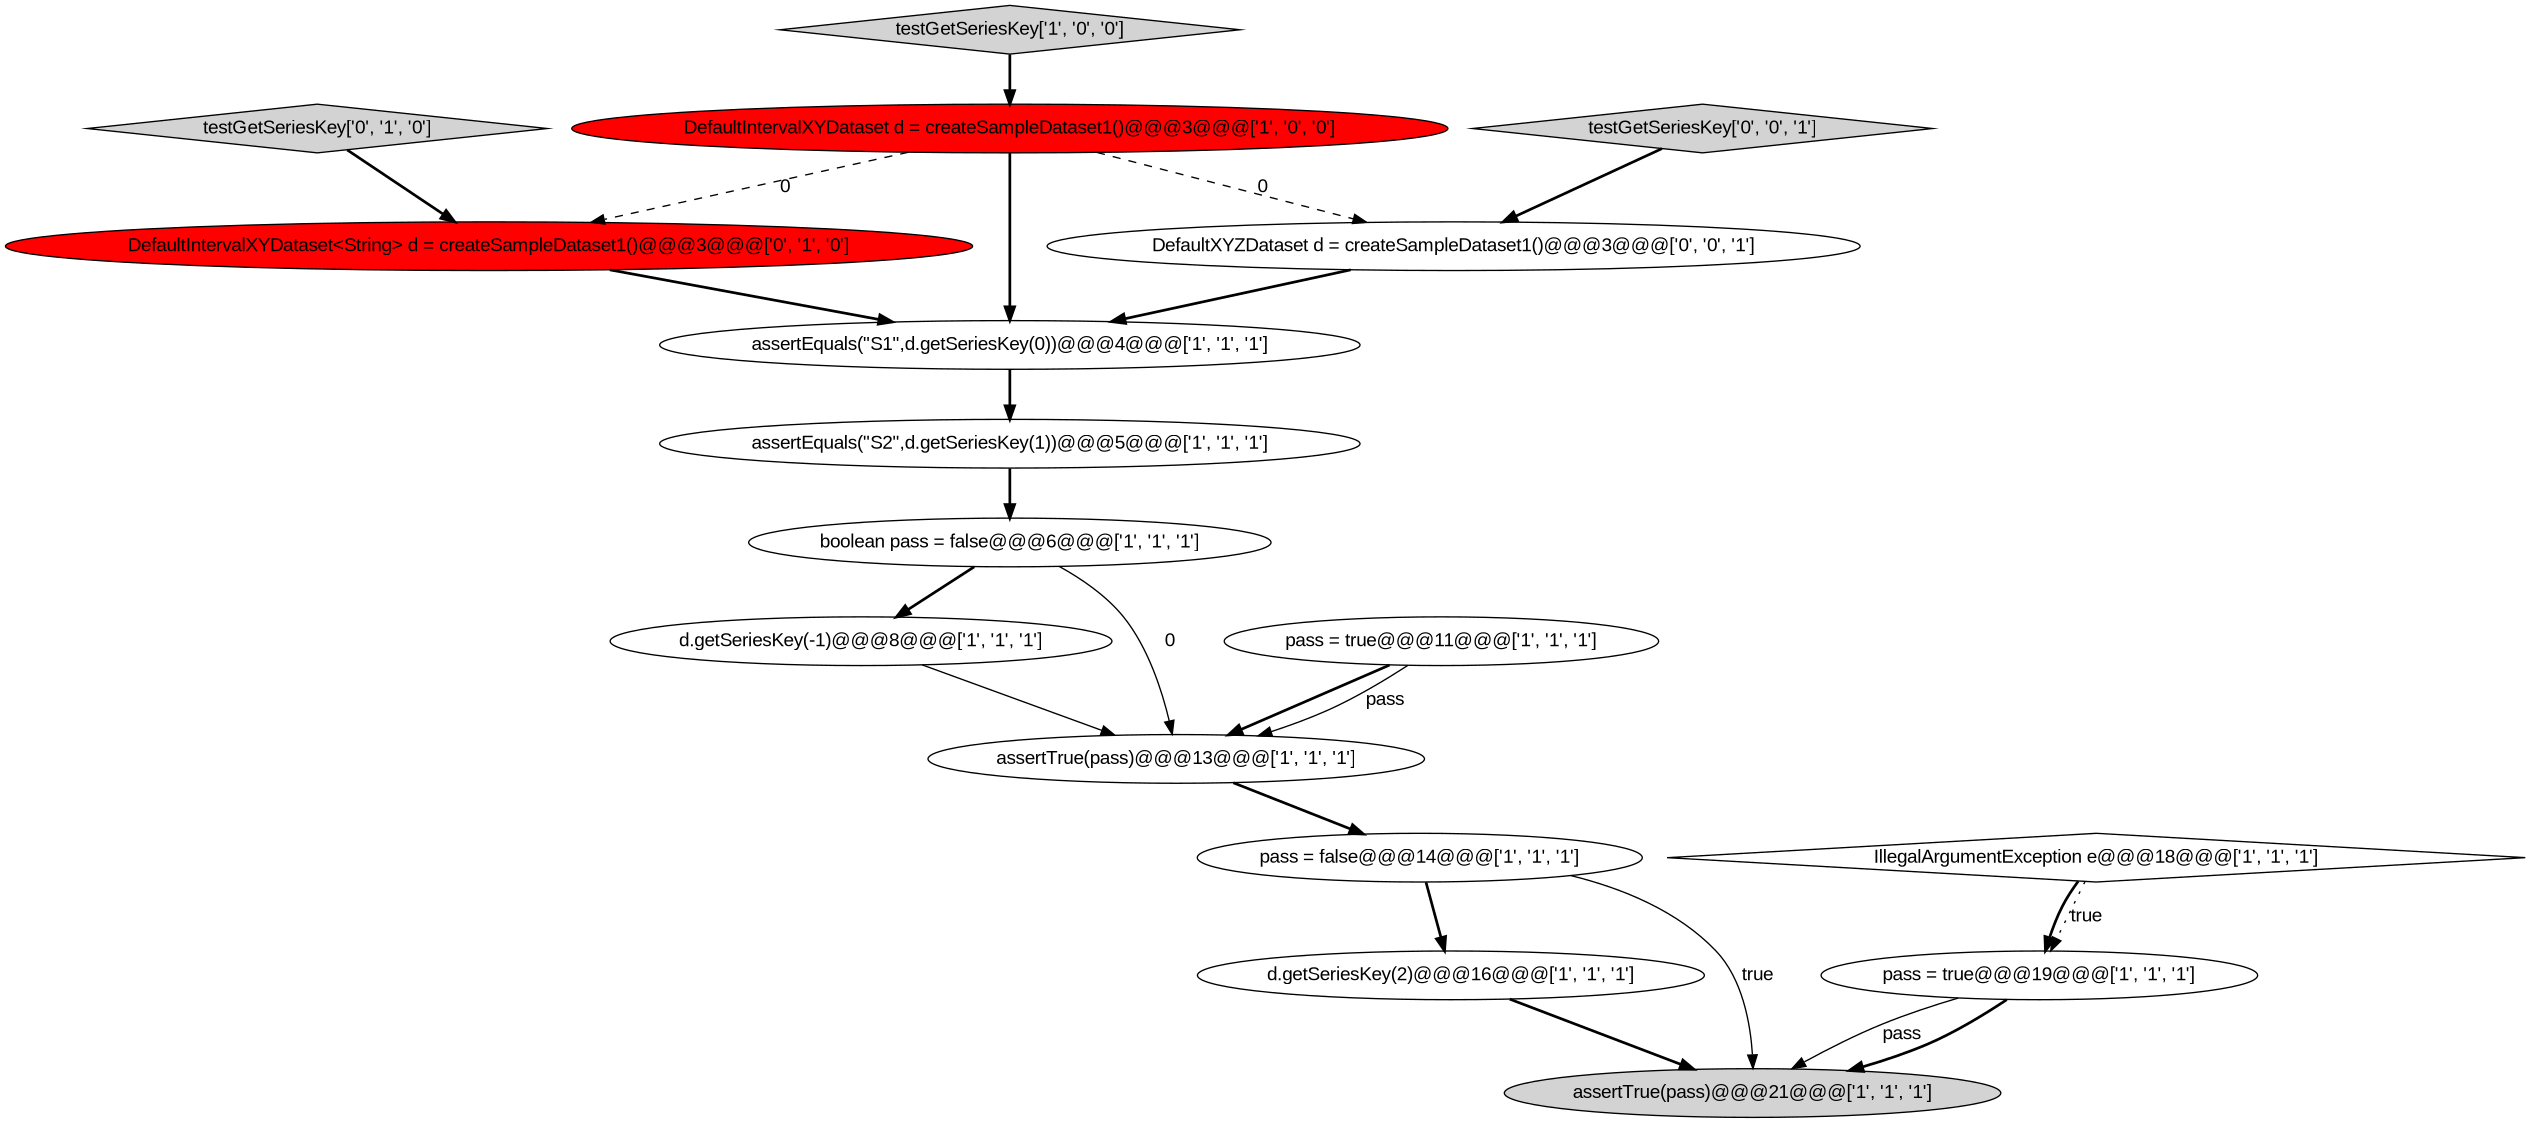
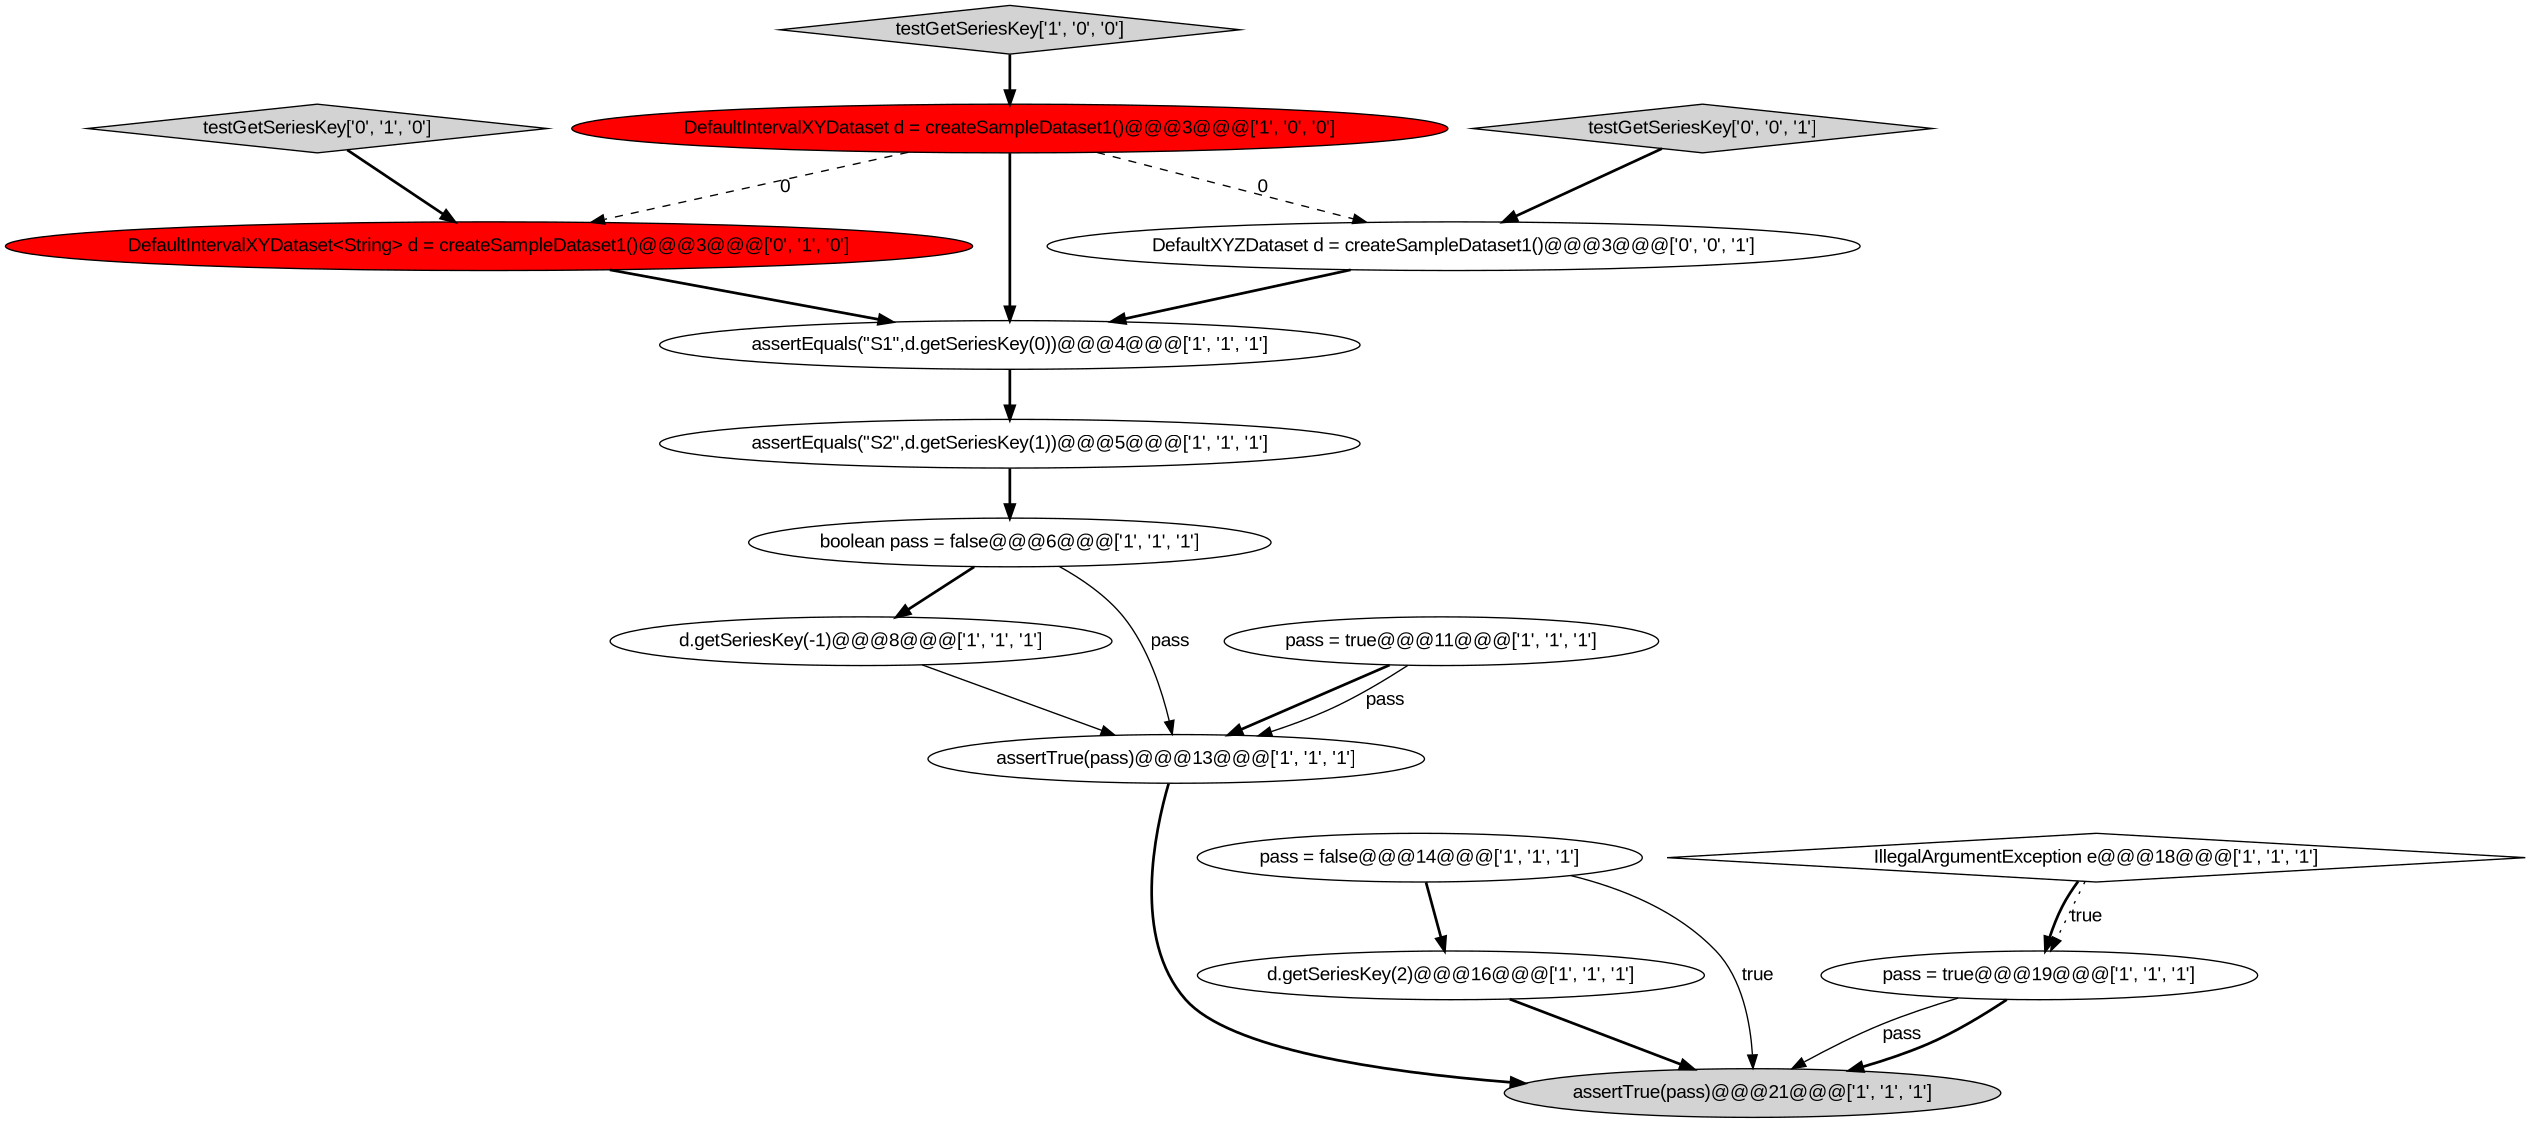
edge "boolean pass = false@@@6@@@['1', '1', '1']" -> "assertTrue(pass)@@@13@@@['1', '1', '1']": label "0" -> "pass"
edge "assertTrue(pass)@@@13@@@['1', '1', '1']" -> "pass = false@@@14@@@['1', '1', '1']": now "assertTrue(pass)@@@13@@@['1', '1', '1']" -> "assertTrue(pass)@@@21@@@['1', '1', '1']"
